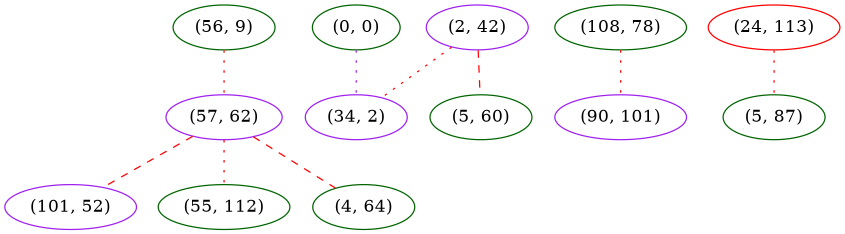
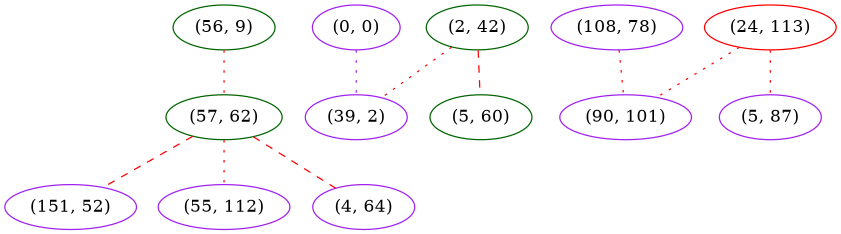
node "(0, 0)": color darkgreen -> purple
node "(2, 42)": color purple -> darkgreen
node "(108, 78)": color darkgreen -> purple
edge "(24, 113)" -- "(90, 101)": added
node "(57, 62)": color purple -> darkgreen
node "(34, 2)": label "(34, 2)" -> "(39, 2)"
node "(5, 87)": color darkgreen -> purple
node "(101, 52)": label "(101, 52)" -> "(151, 52)"
node "(55, 112)": color darkgreen -> purple
node "(4, 64)": color darkgreen -> purple
